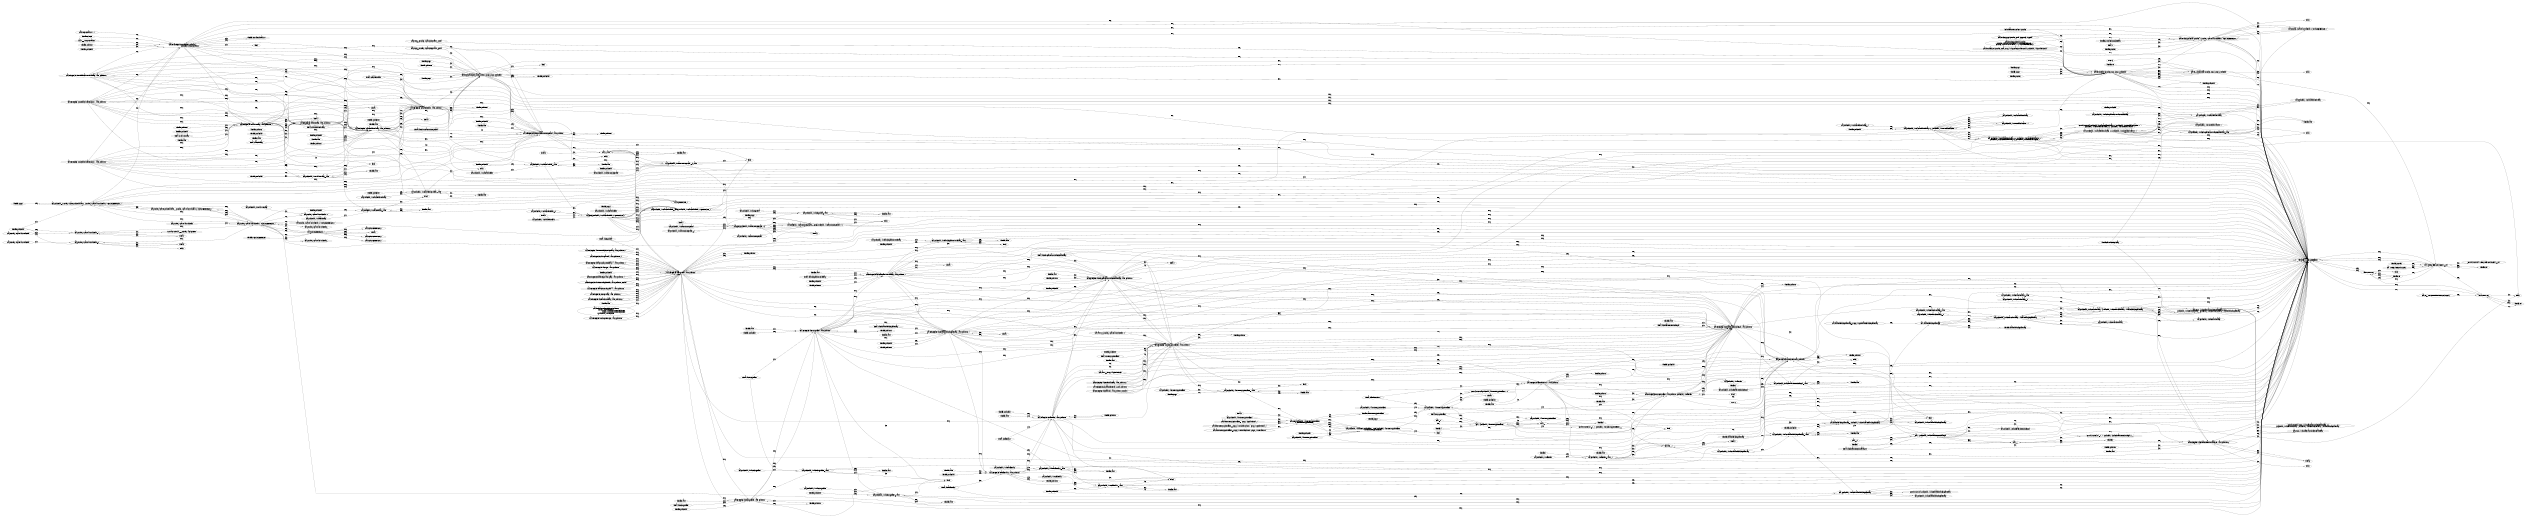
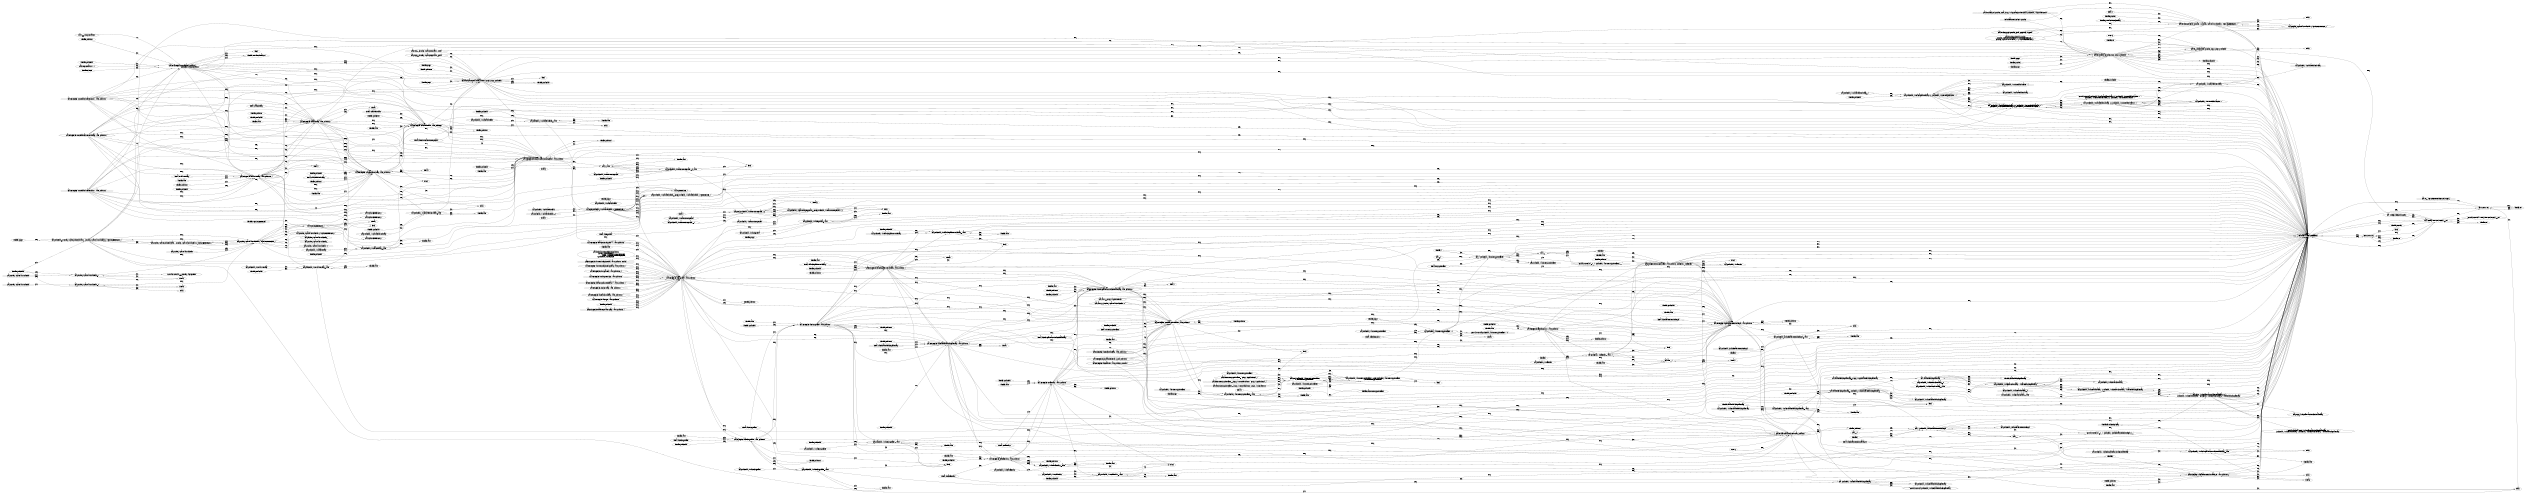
edge "(Call,ps_slice_hdr->i1_mvd_l1_zero_flag)" -> "(Call,ps_codec->s_parse.i4_cur_slice_idx > 0)": now "(Call,ps_slice_hdr->i1_mvd_l1_zero_flag)" -> "(Call,ps_slice_hdr->i1_mvd_l1_zero_flag = value)"
node "(Call,ps_slice_hdr->i1_slice_sao_luma_flag)": removed
